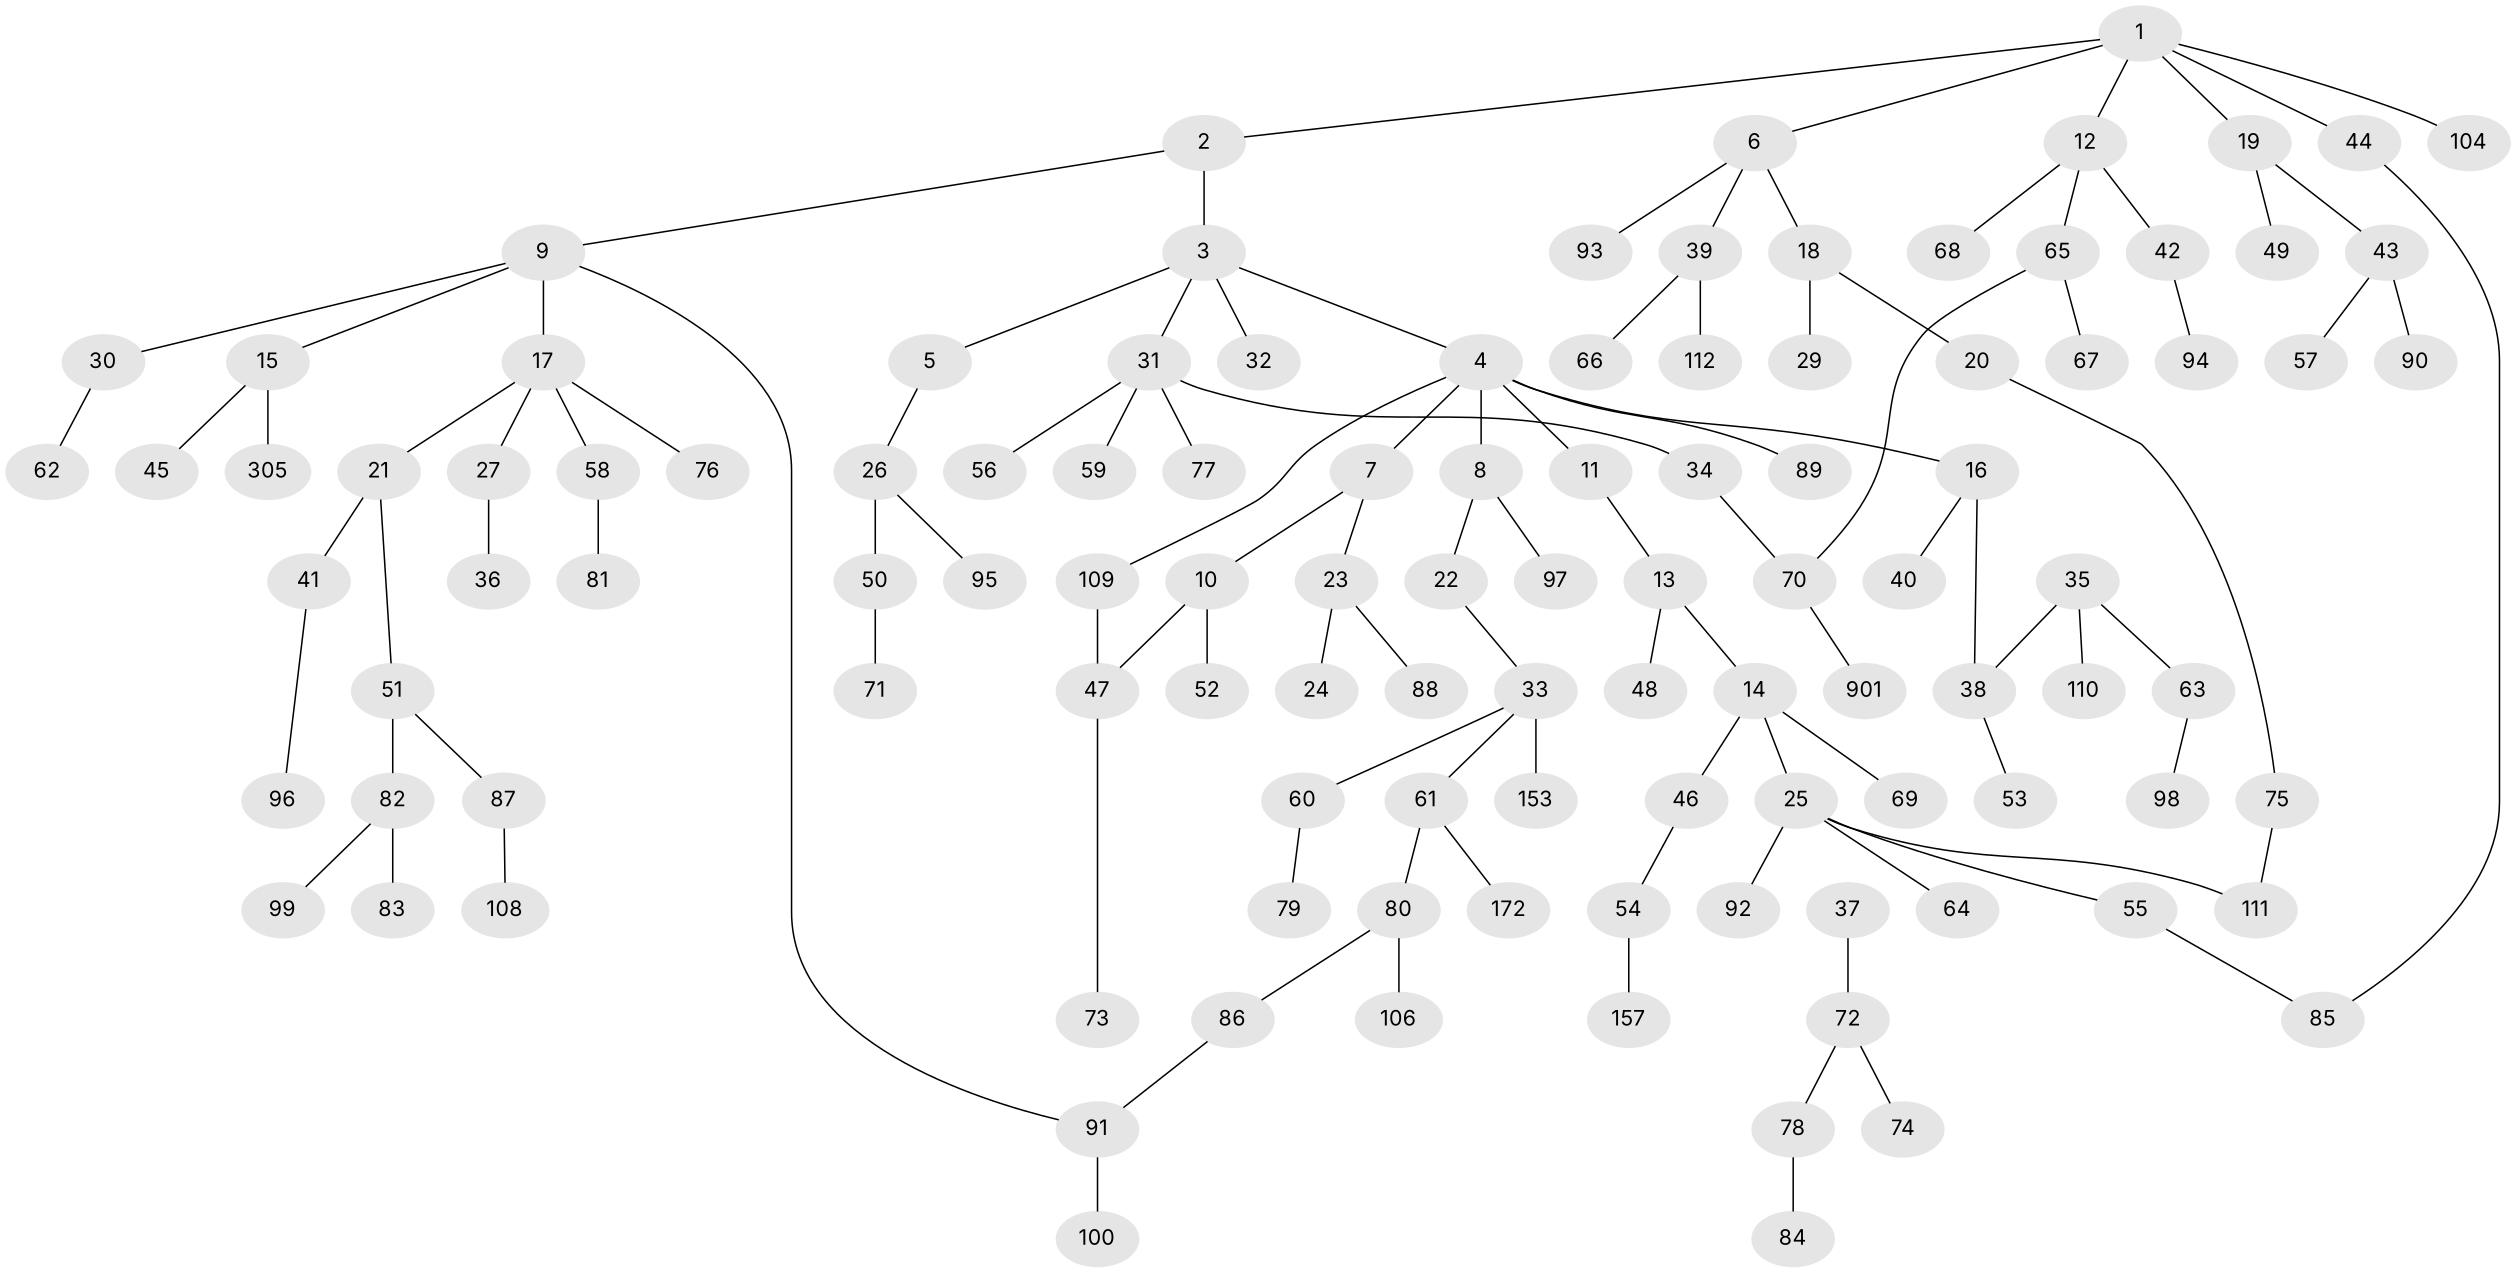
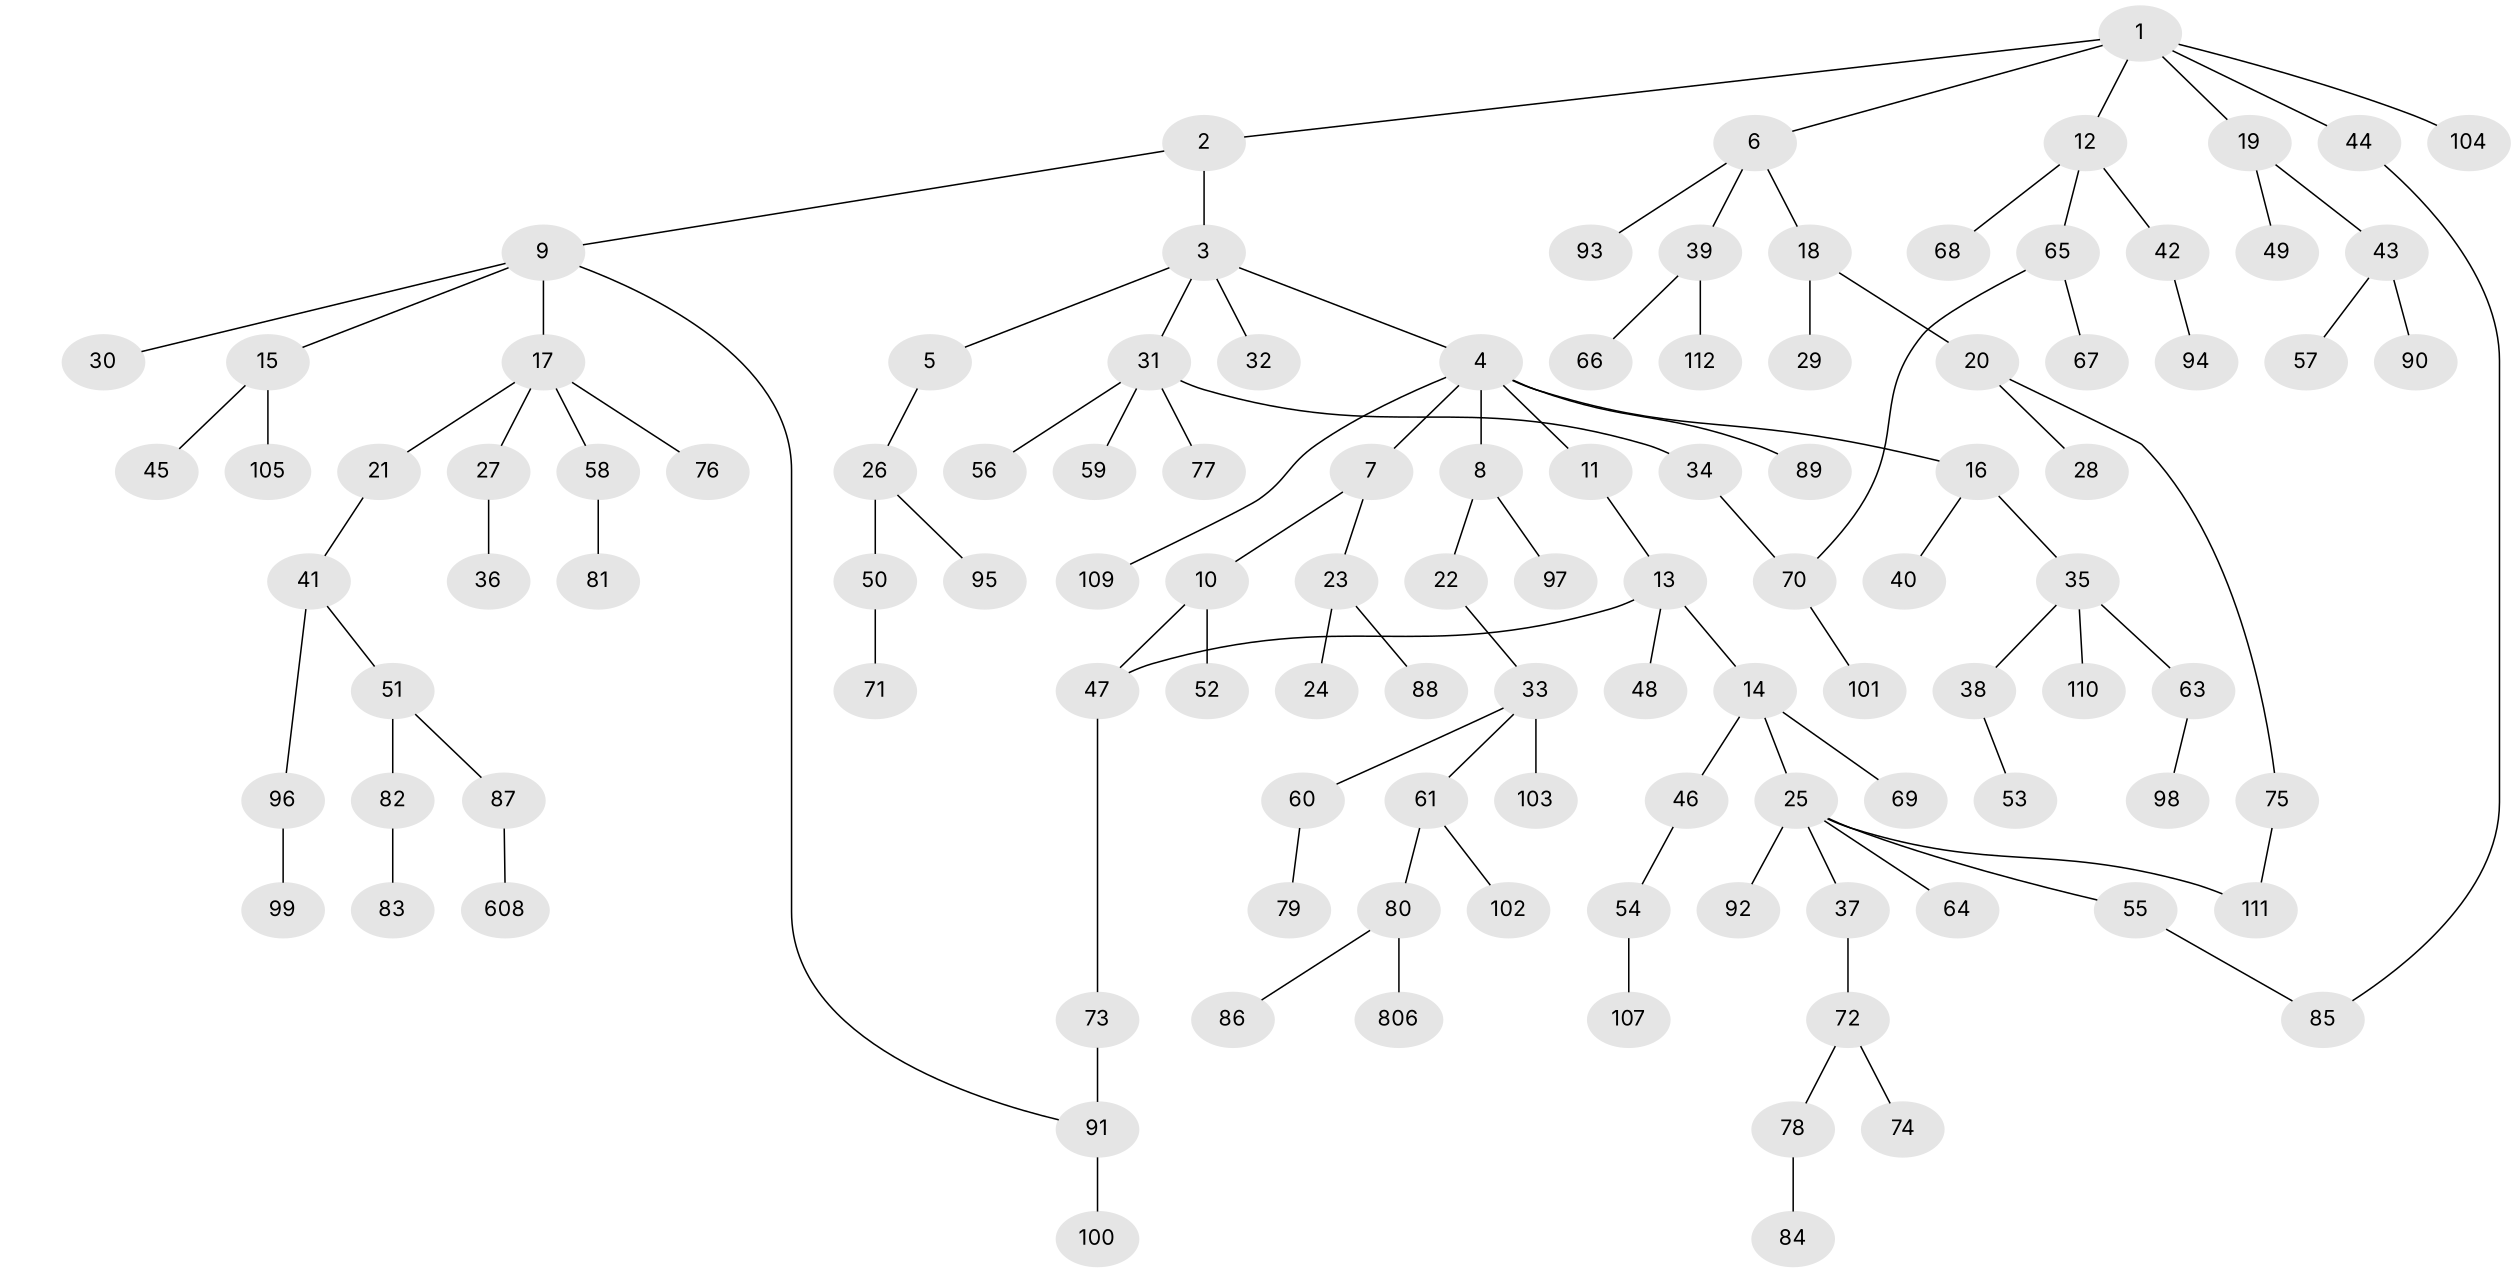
node "62": removed
node "305": label "305" -> "105"
node "28": added
edge "21" -- "51": now "41" -- "51"
edge "16" -- "38": now "16" -- "35"
edge "109" -- "47": now "13" -- "47"
node "901": label "901" -> "101"
node "153": label "153" -> "103"
edge "82" -- "99": now "96" -- "99"
edge "25" -- "37": added
node "108": label "108" -> "608"
node "172": label "172" -> "102"
node "106": label "106" -> "806"
node "157": label "157" -> "107"
edge "86" -- "91": now "73" -- "91"
